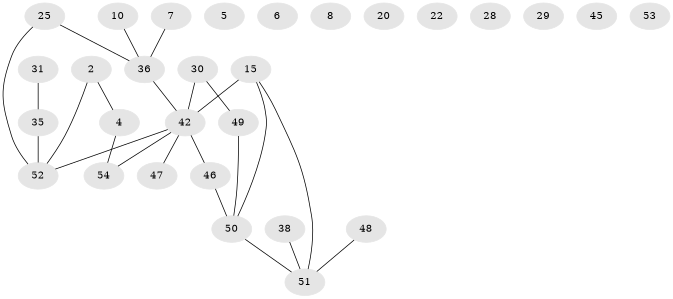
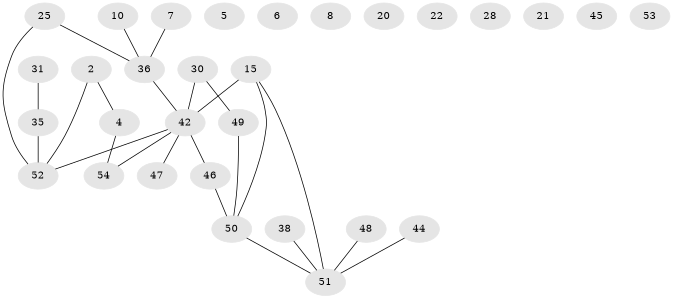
node "29": label "29" -> "21"
node "44": added
